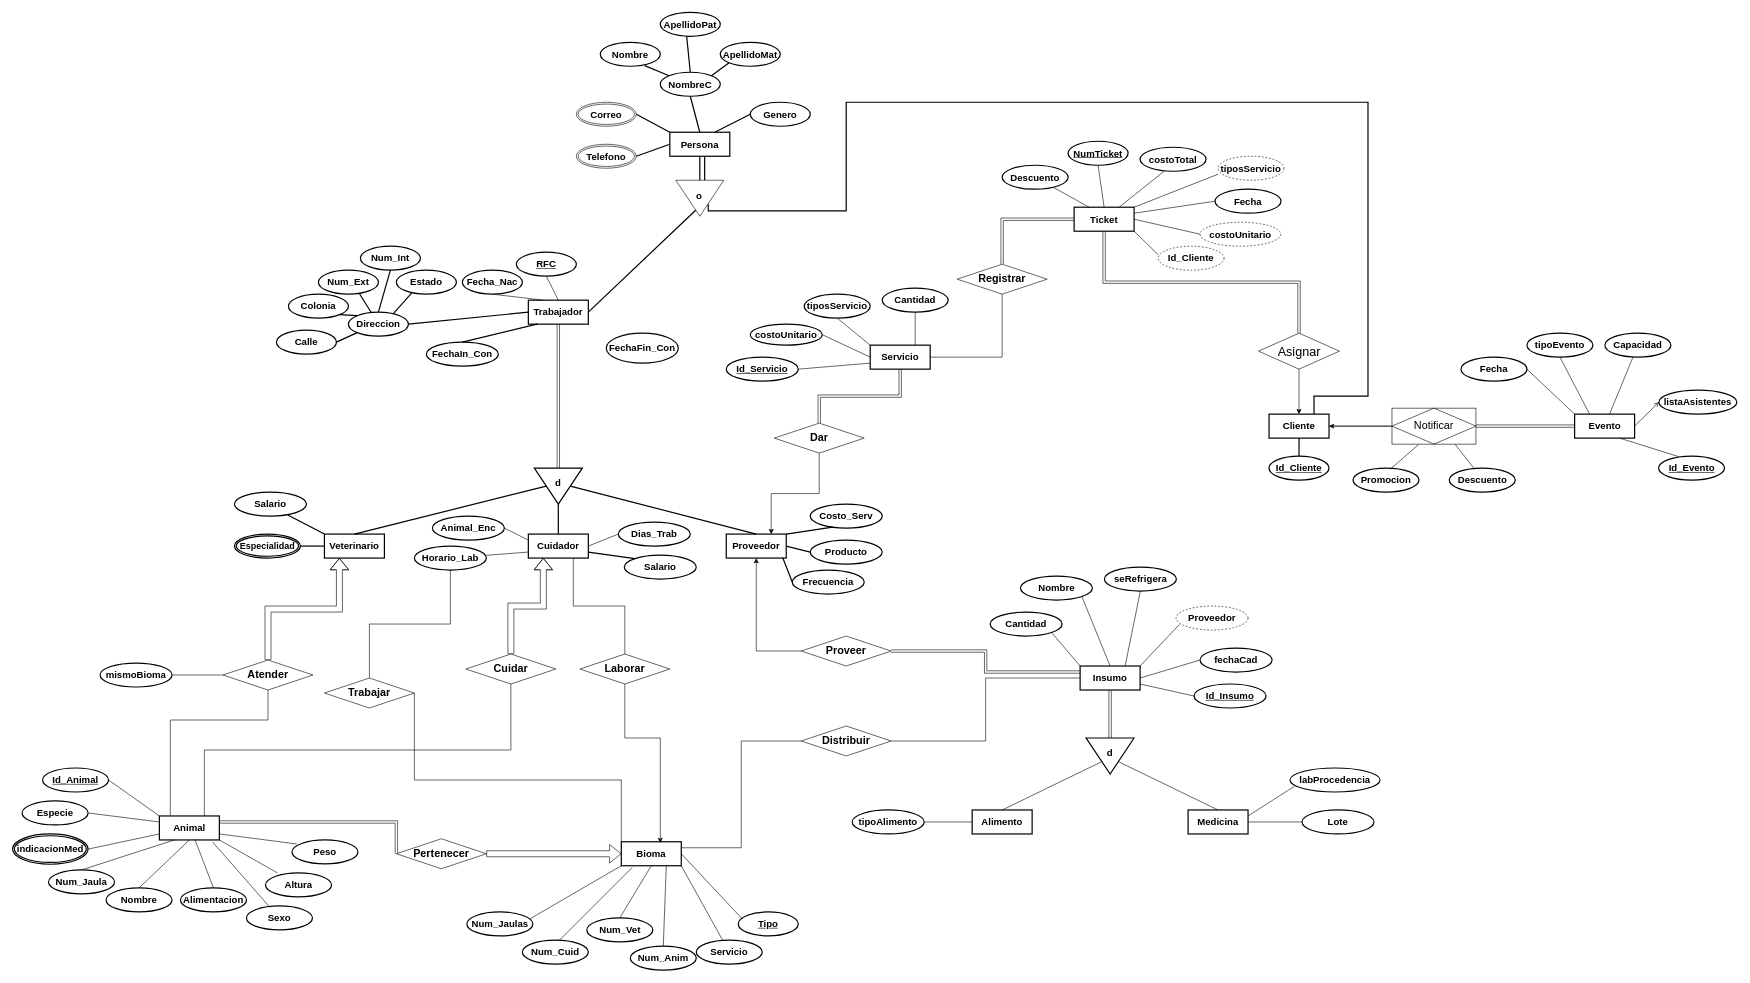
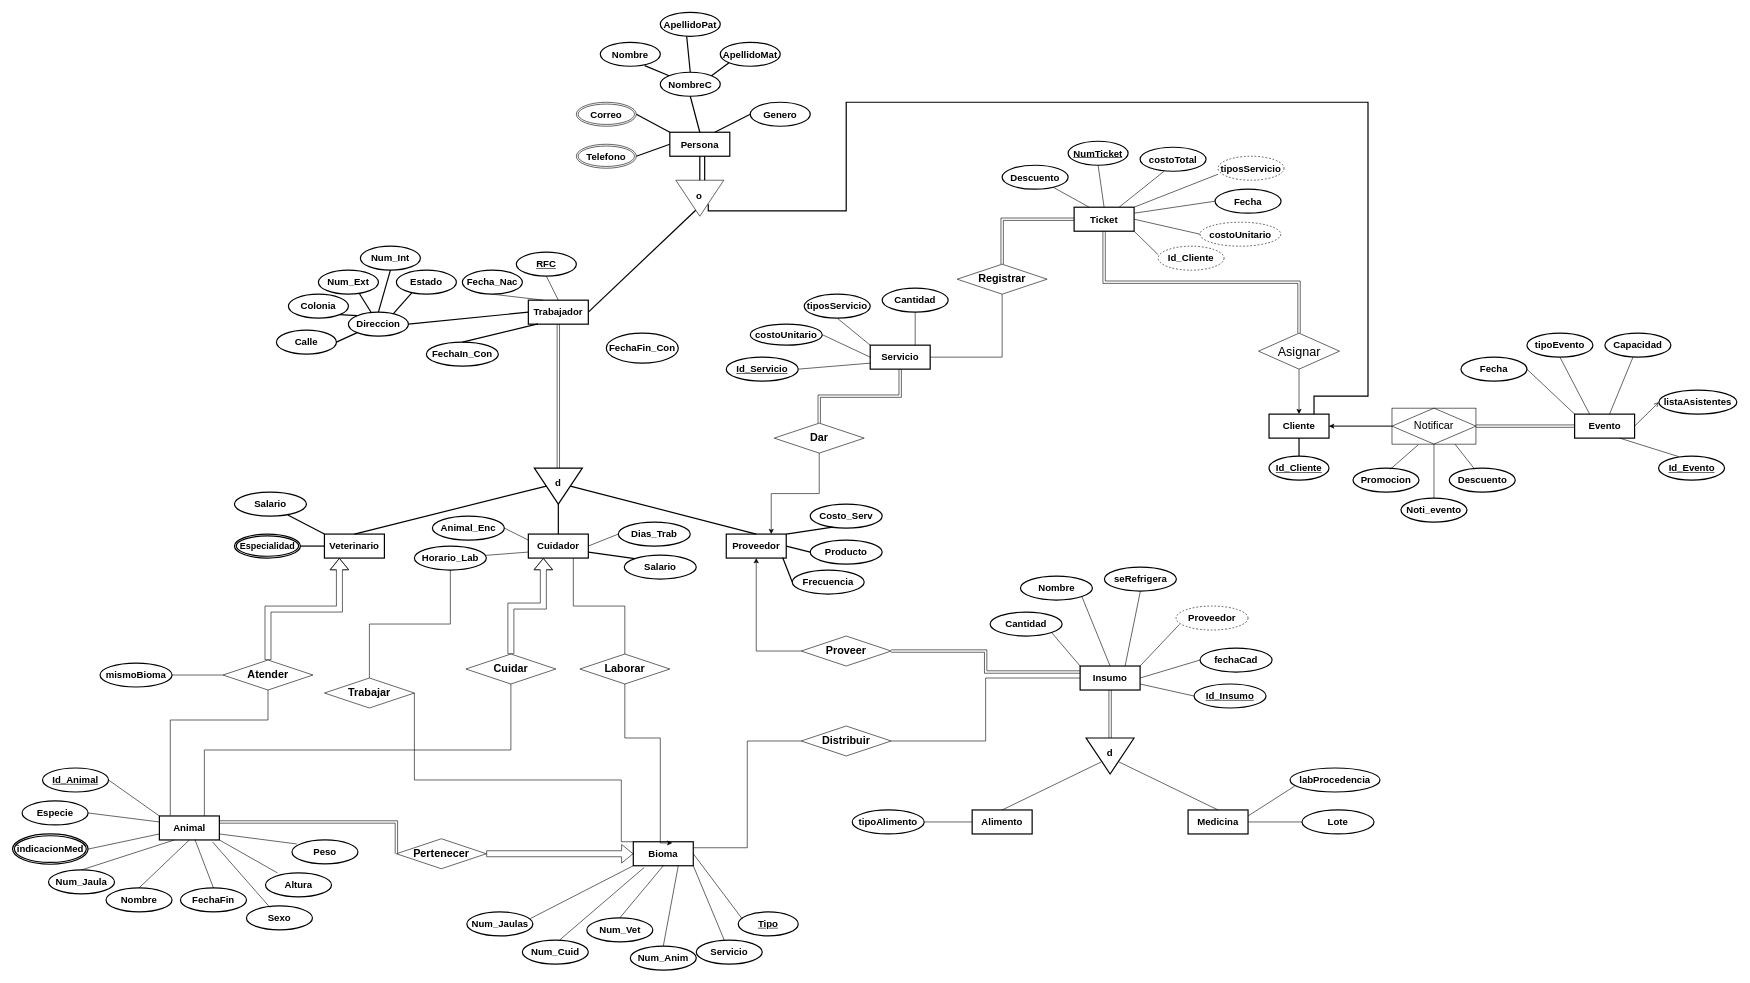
edge "Notificar" -- "Noti_evento": added
node "Noti_evento": added
node "Bioma": moved (651, 854) -> (663, 854)
node "Alimentacion": label "Alimentacion" -> "FechaFin"
